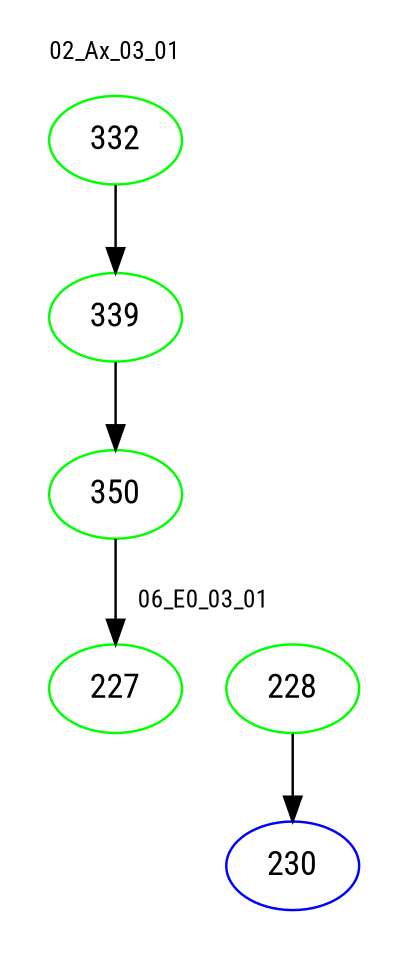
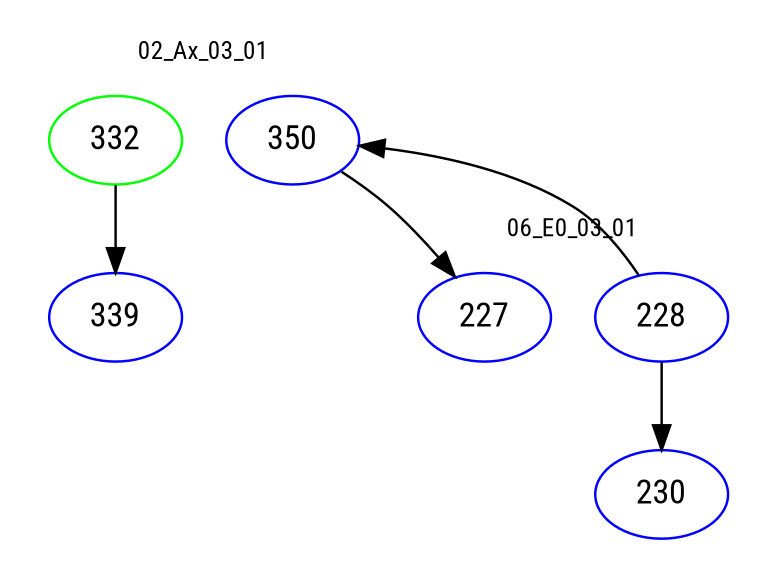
node "339": color green -> blue
edge "339" -> "350": now "228" -> "350"
node "350": color green -> blue
node "227": color green -> blue
node "228": color green -> blue
